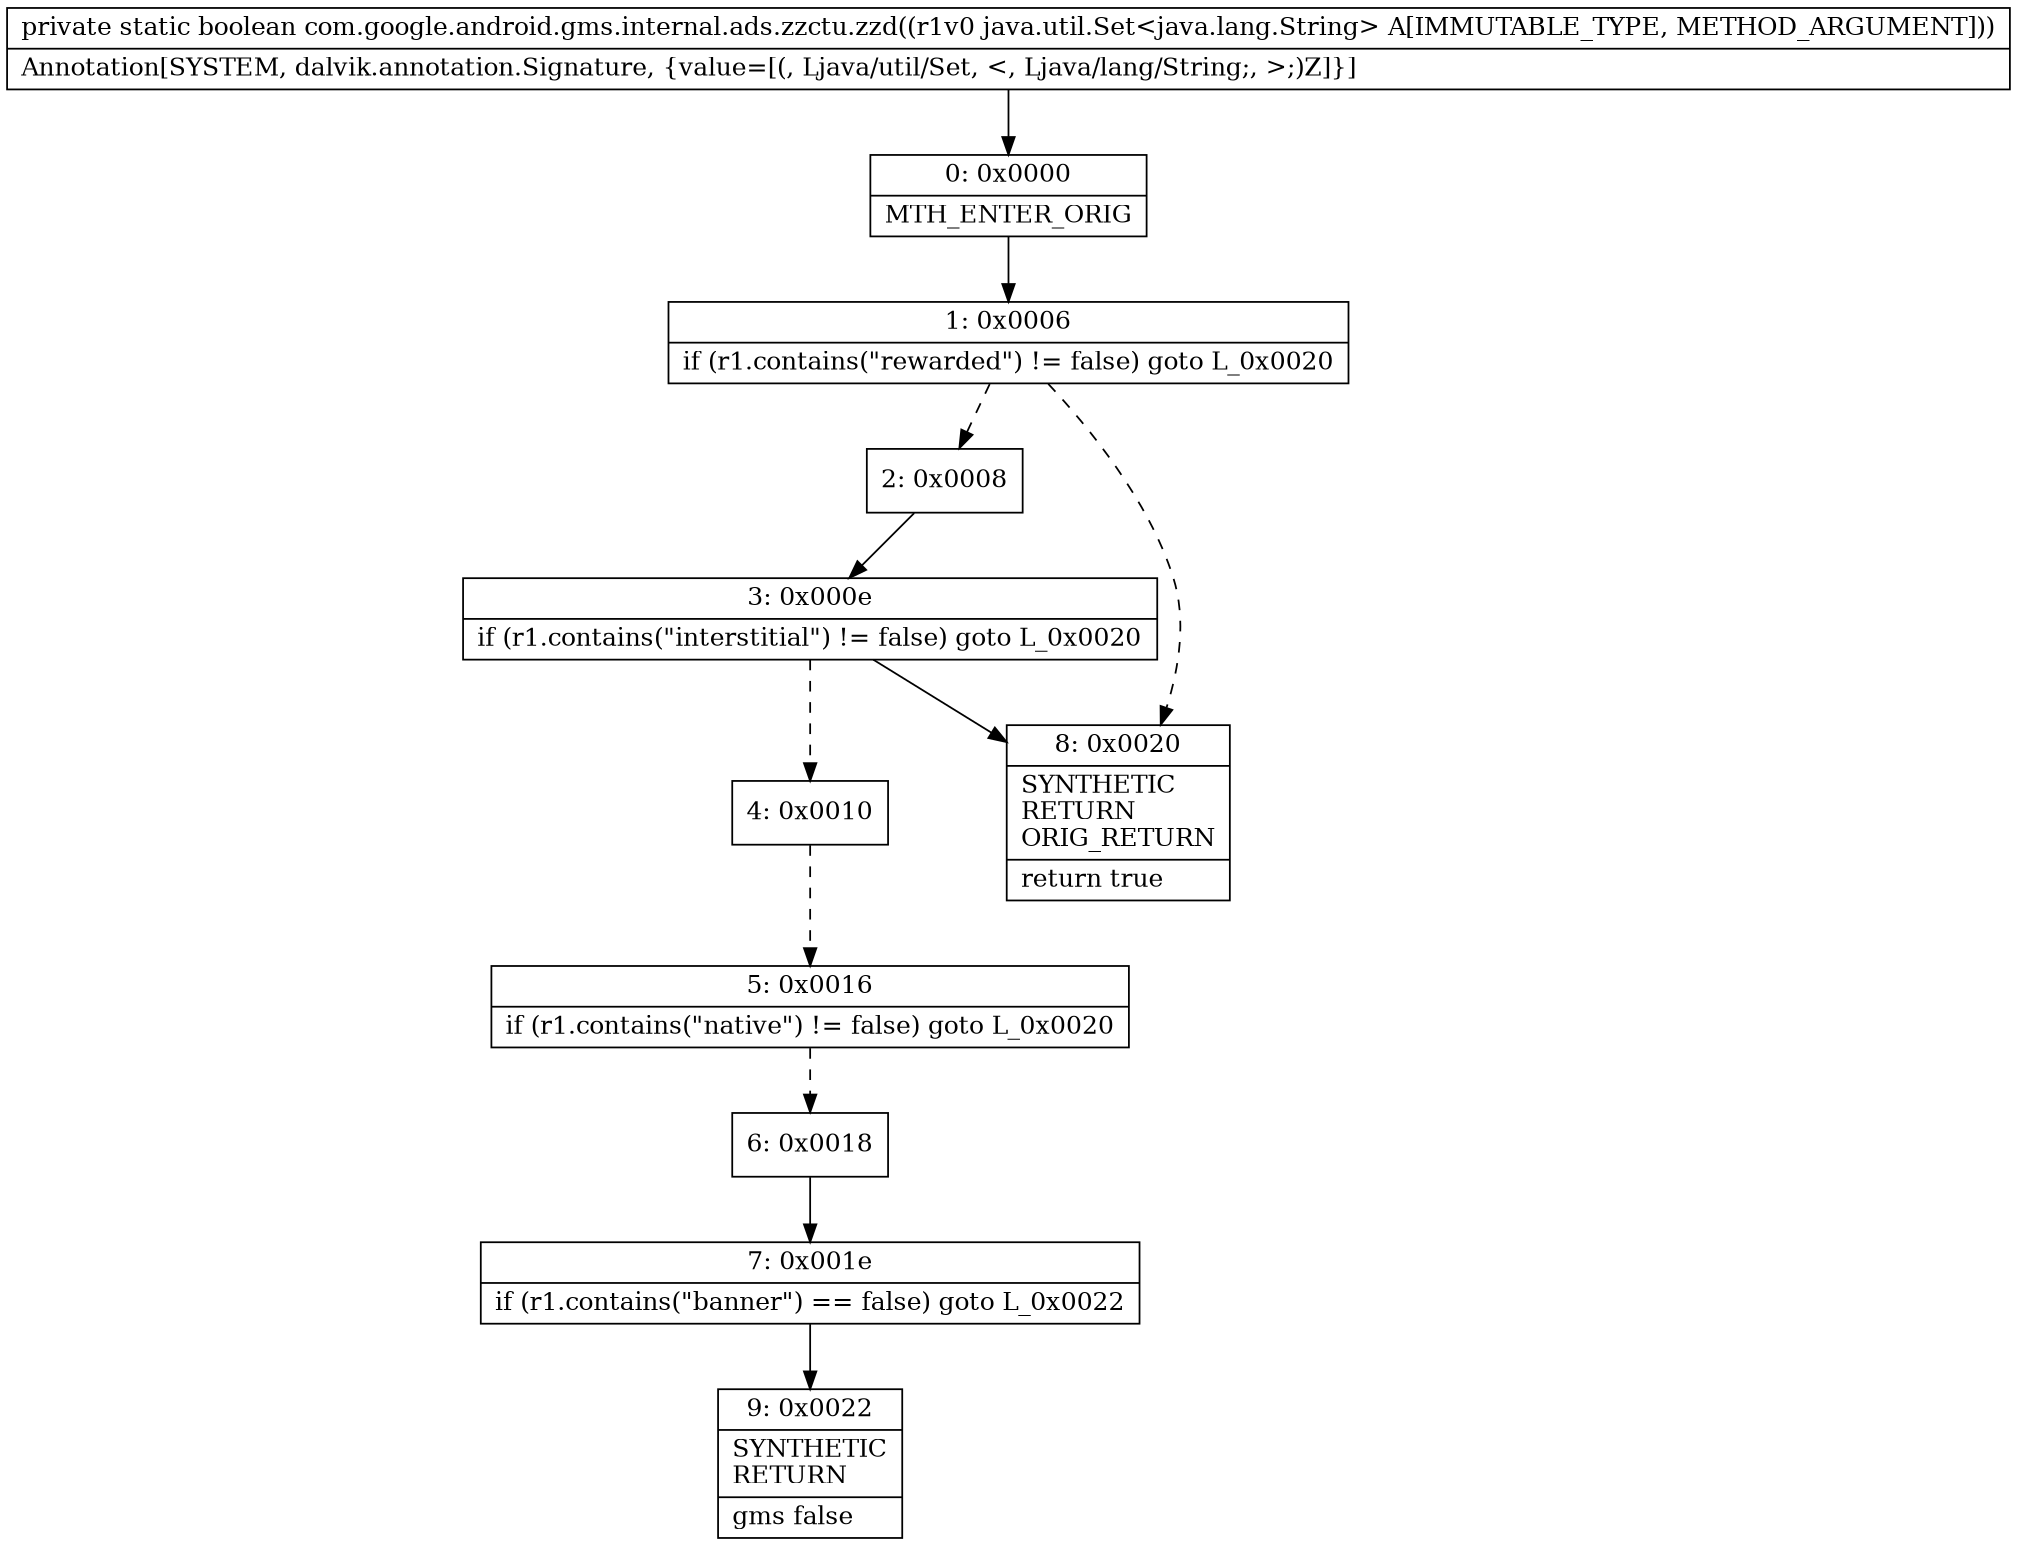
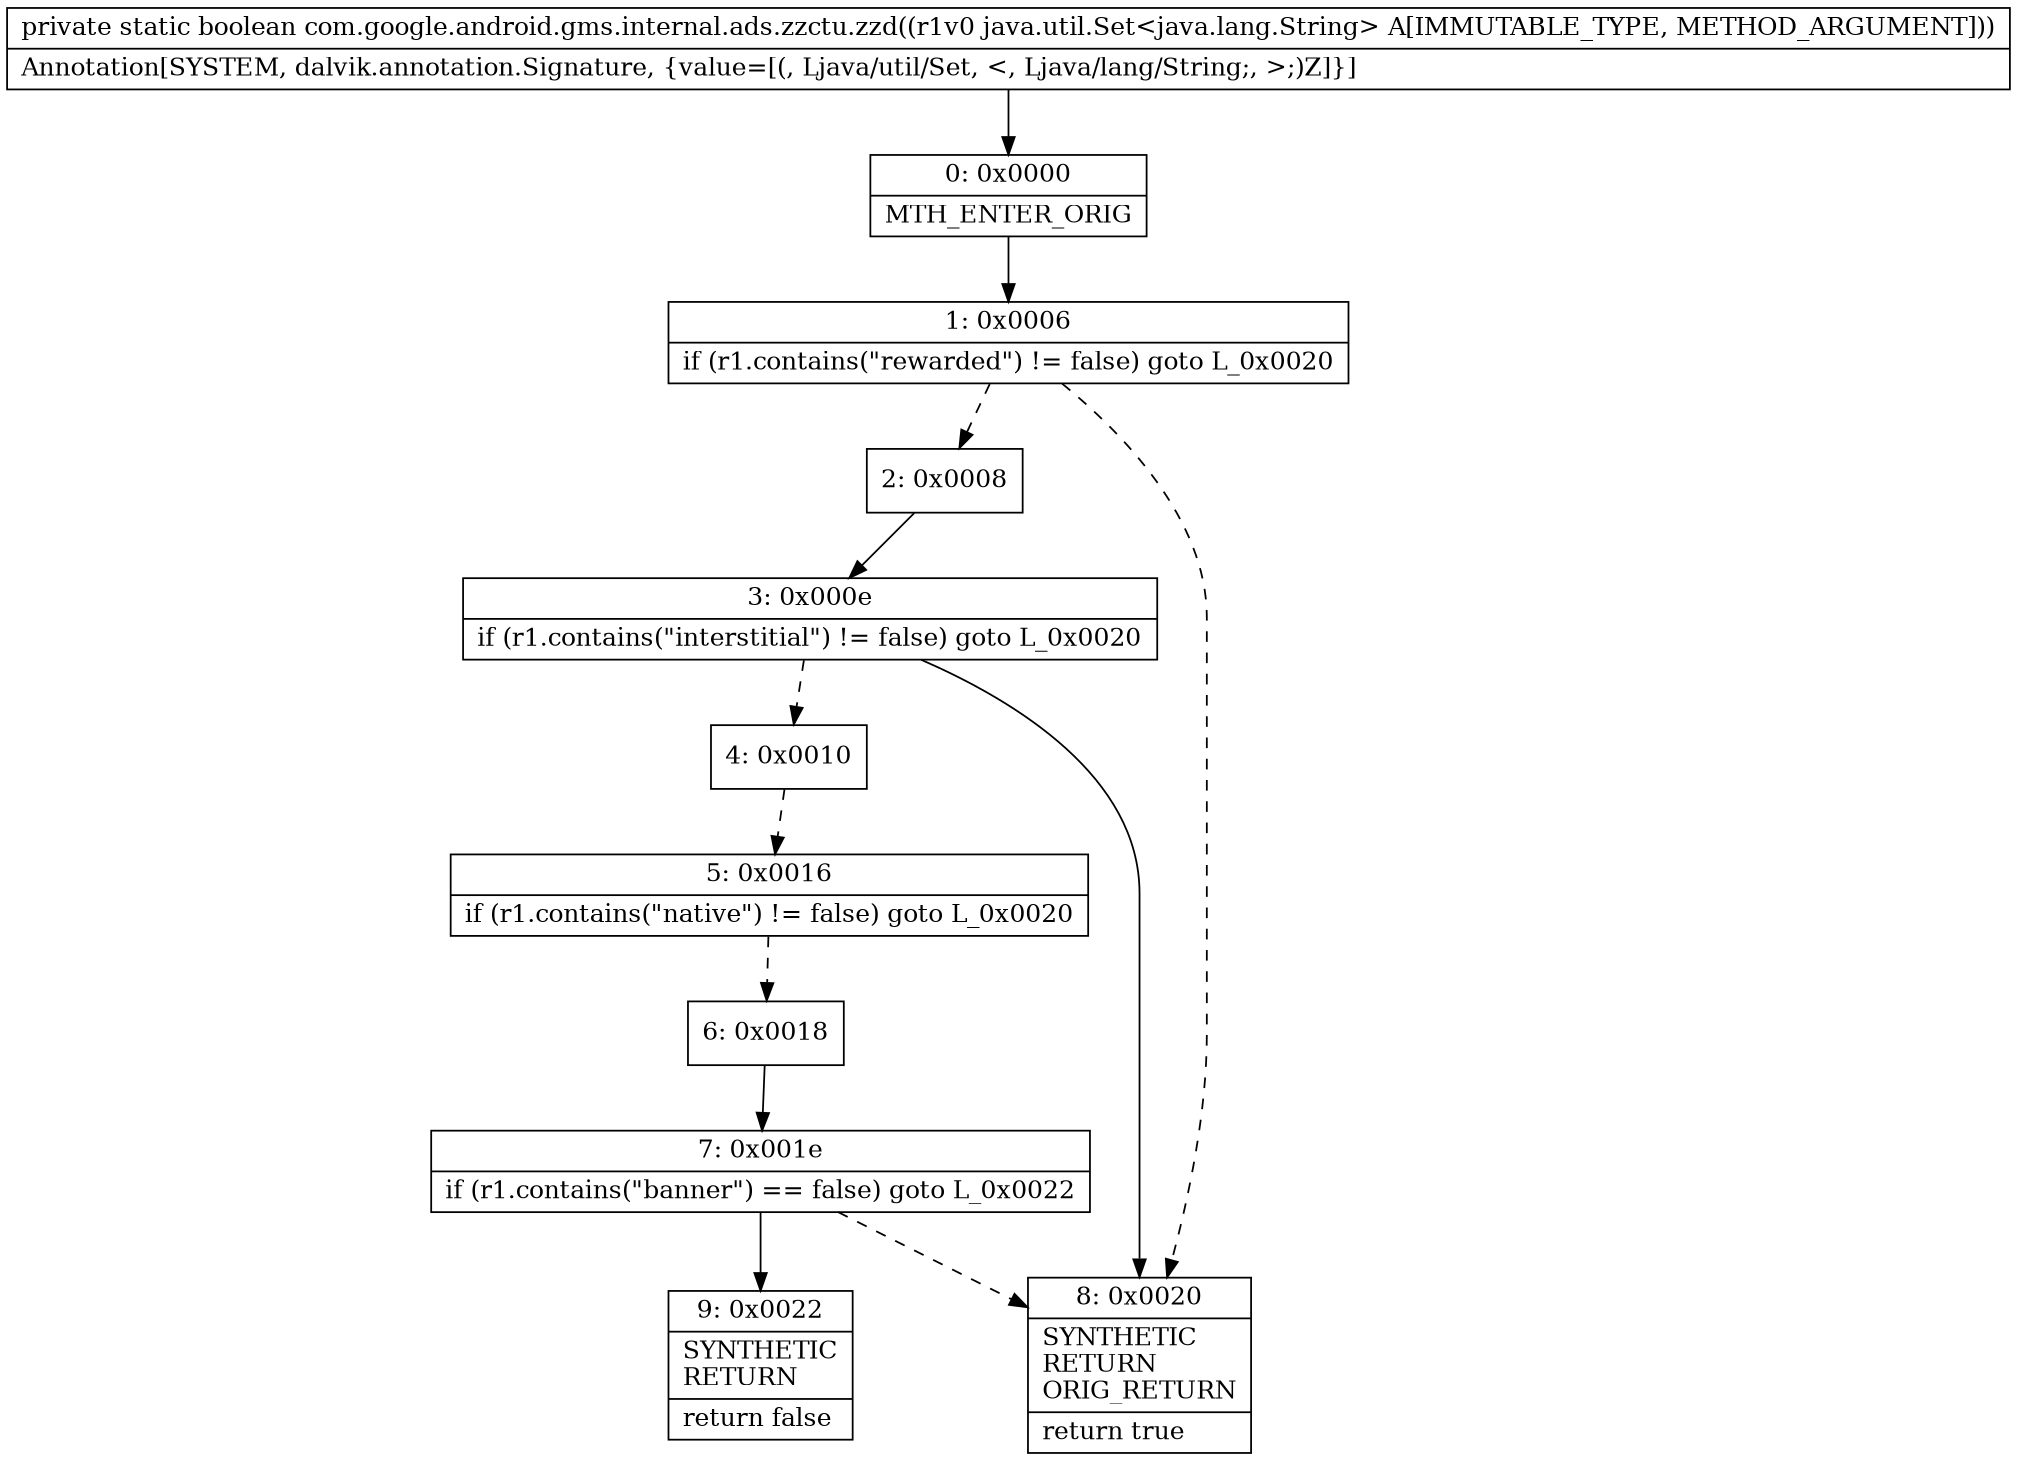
edge "7: 0x001e" -> "8: 0x0020": added
node "9: 0x0022": text "gms false" -> "return false"
